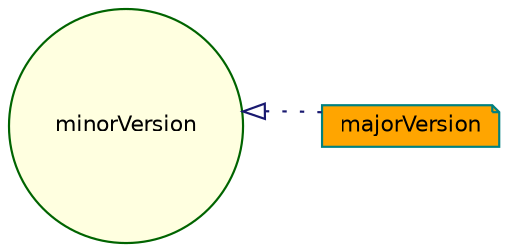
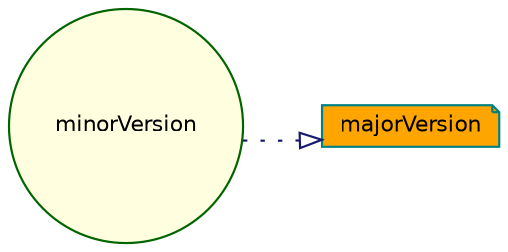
edge "majorVersion" -> "minorVersion": reversed
